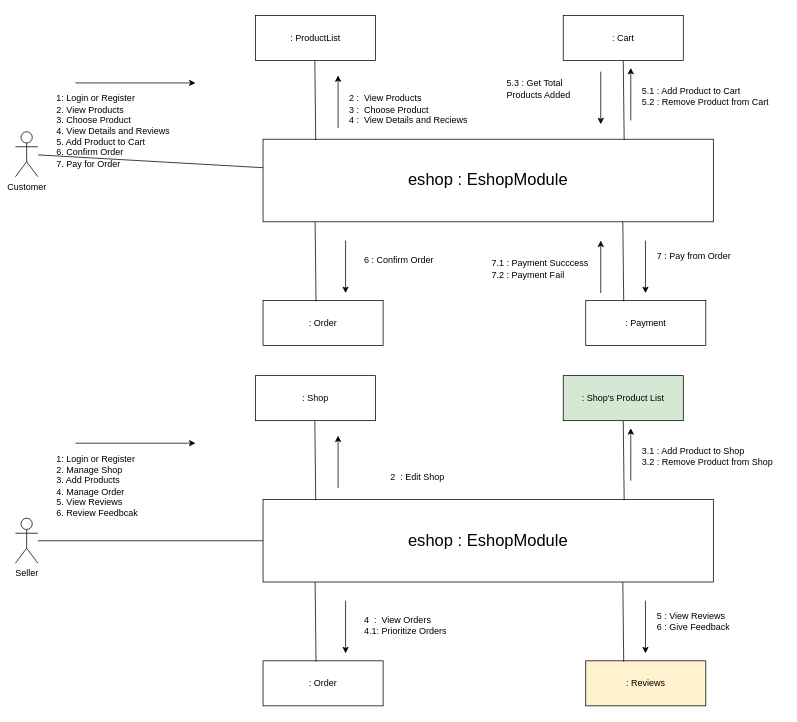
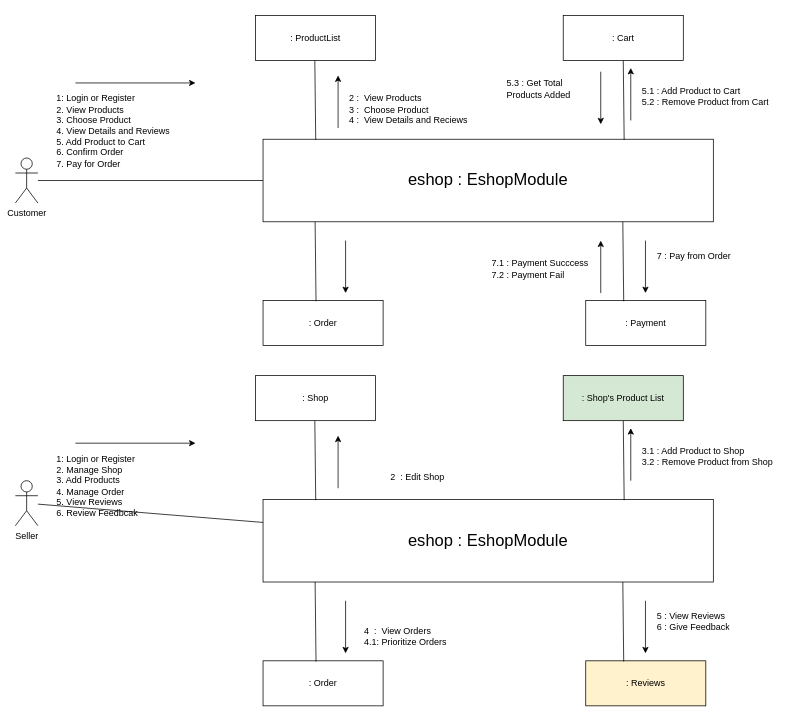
node "Customer": moved (27, 154) -> (27, 180)
node "6 : Confirm Order": removed
node "Seller": moved (27, 540) -> (27, 503)
node "4 : View Orders 4.1: Prioritize Orders": moved (405, 627) -> (405, 638)
